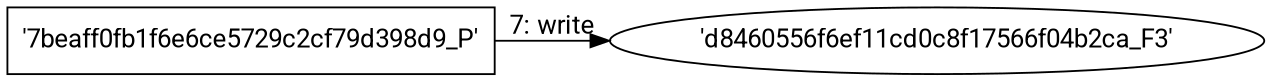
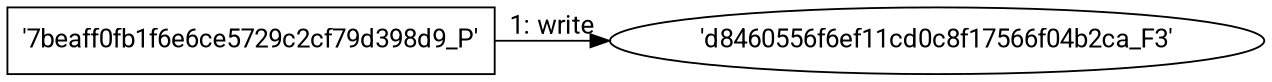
edge "'7beaff0fb1f6e6ce5729c2cf79d398d9_P'" -> "'d8460556f6ef11cd0c8f17566f04b2ca_F3'": label "7: write" -> "1: write"
